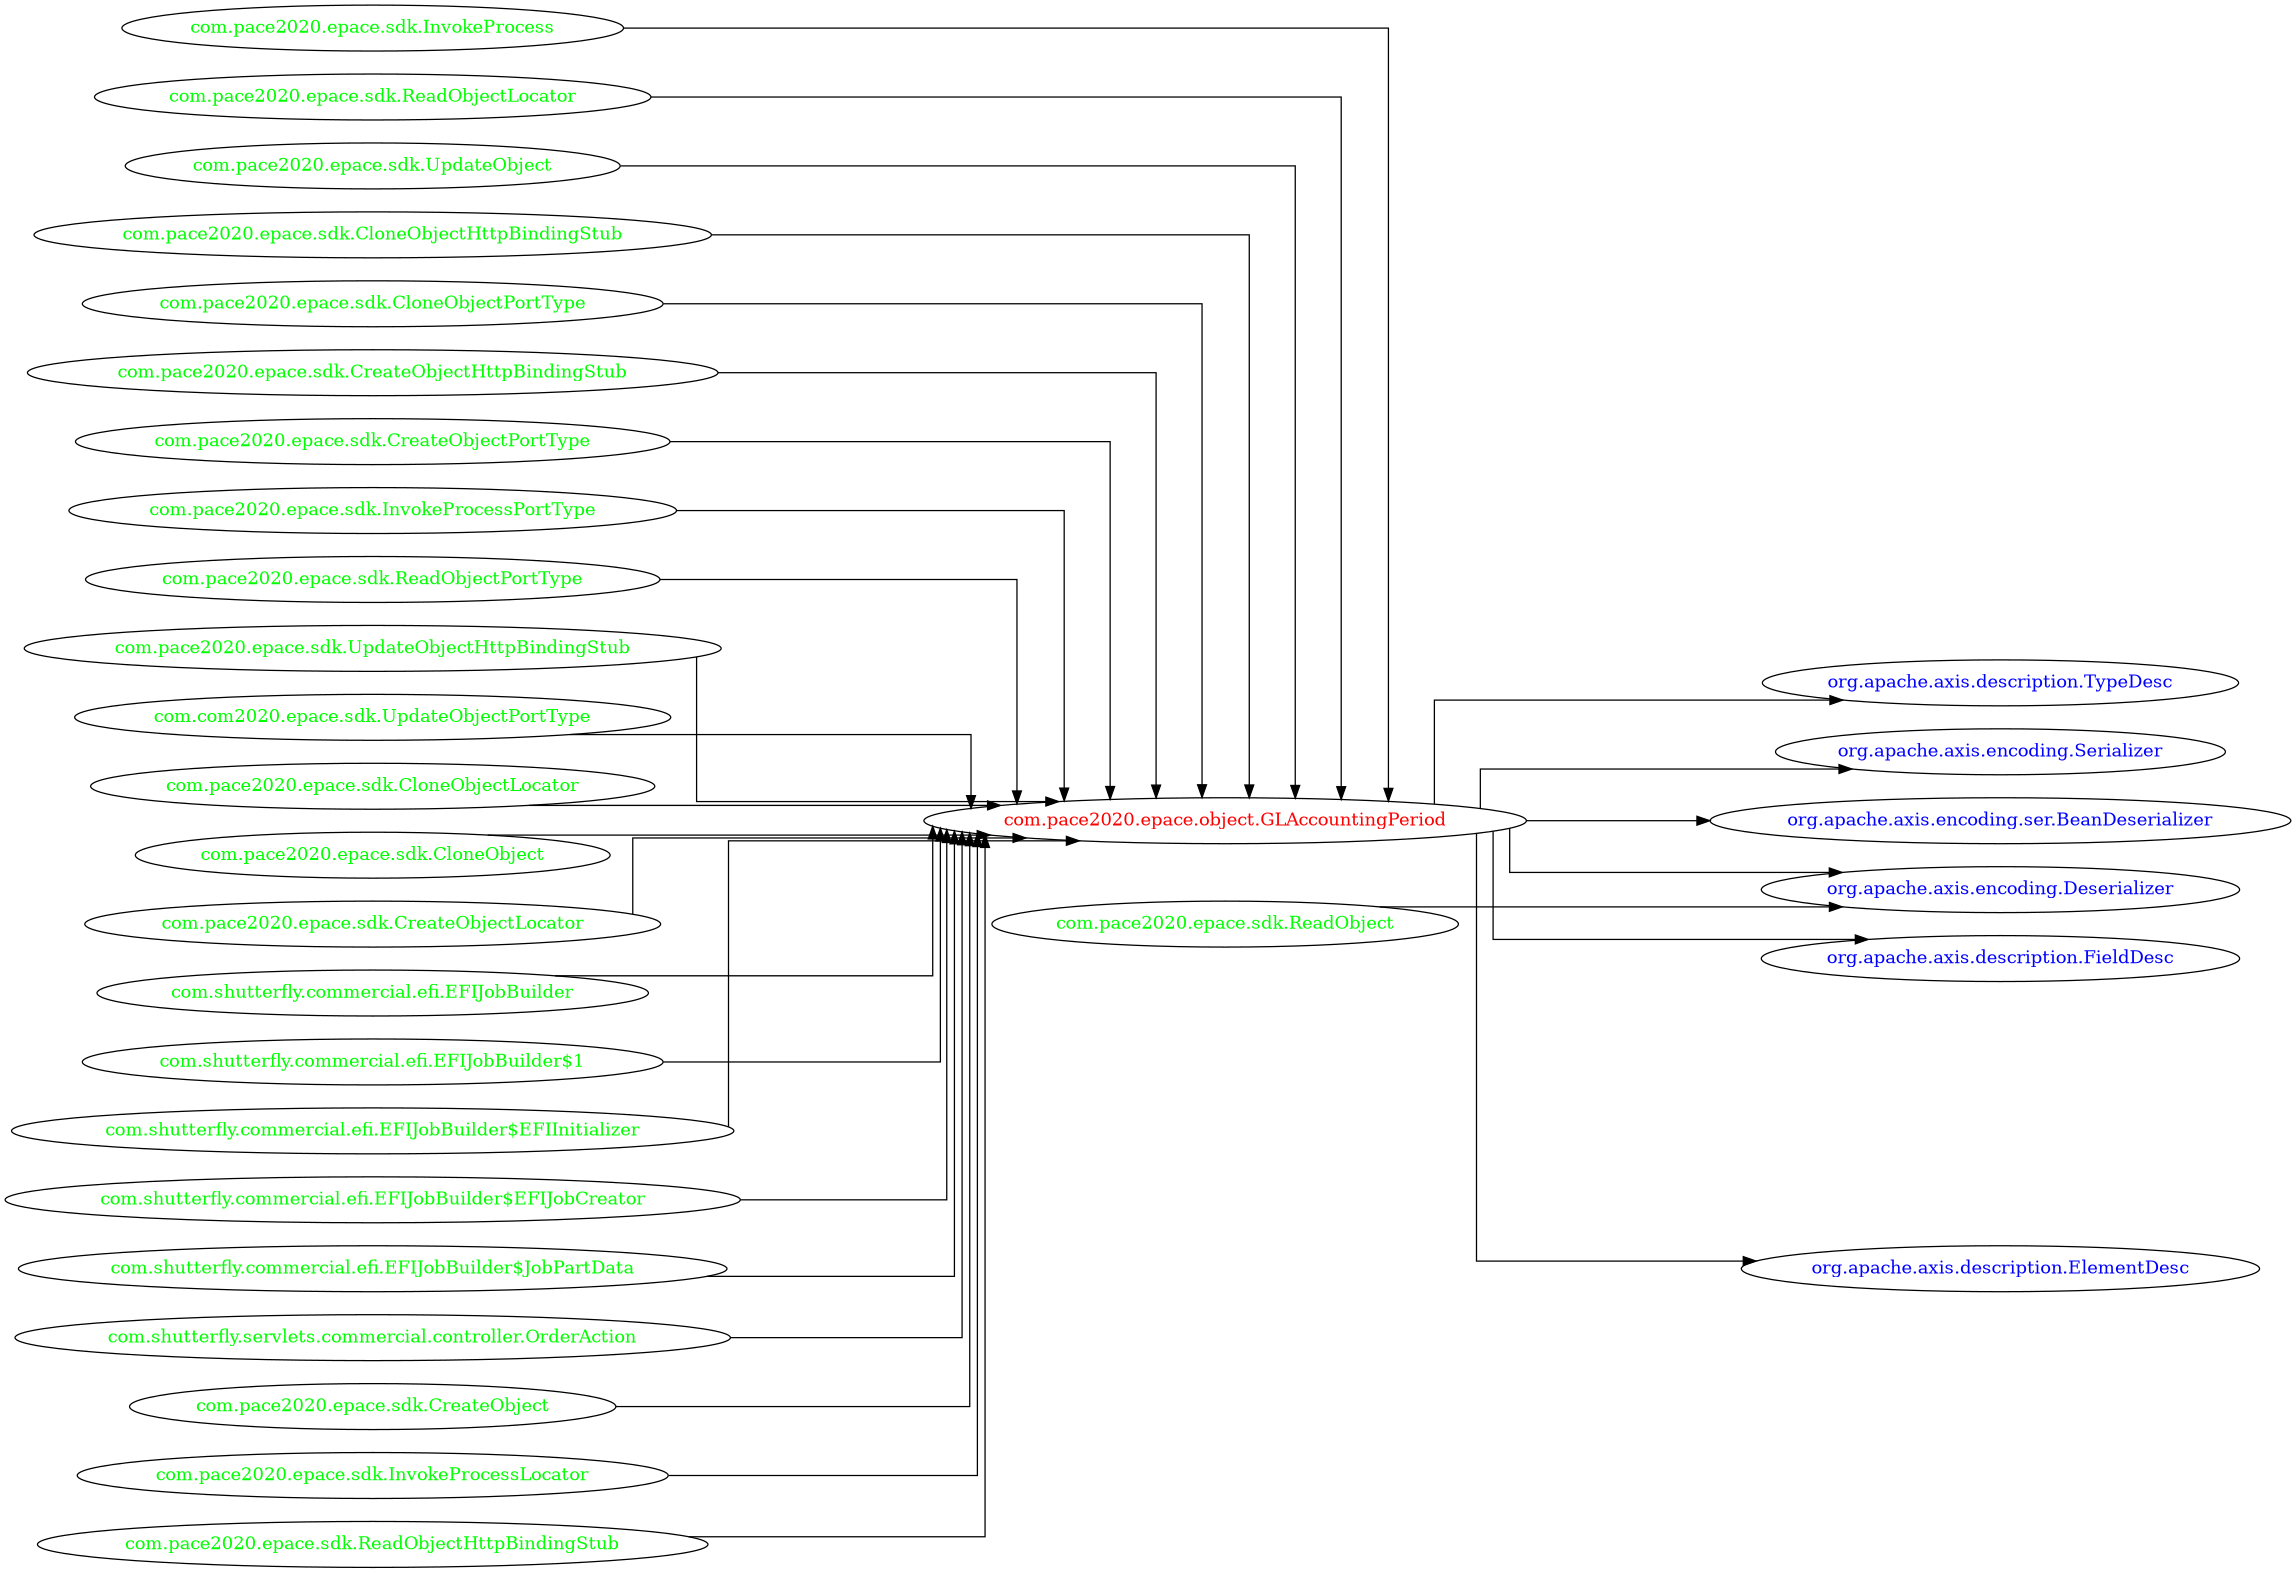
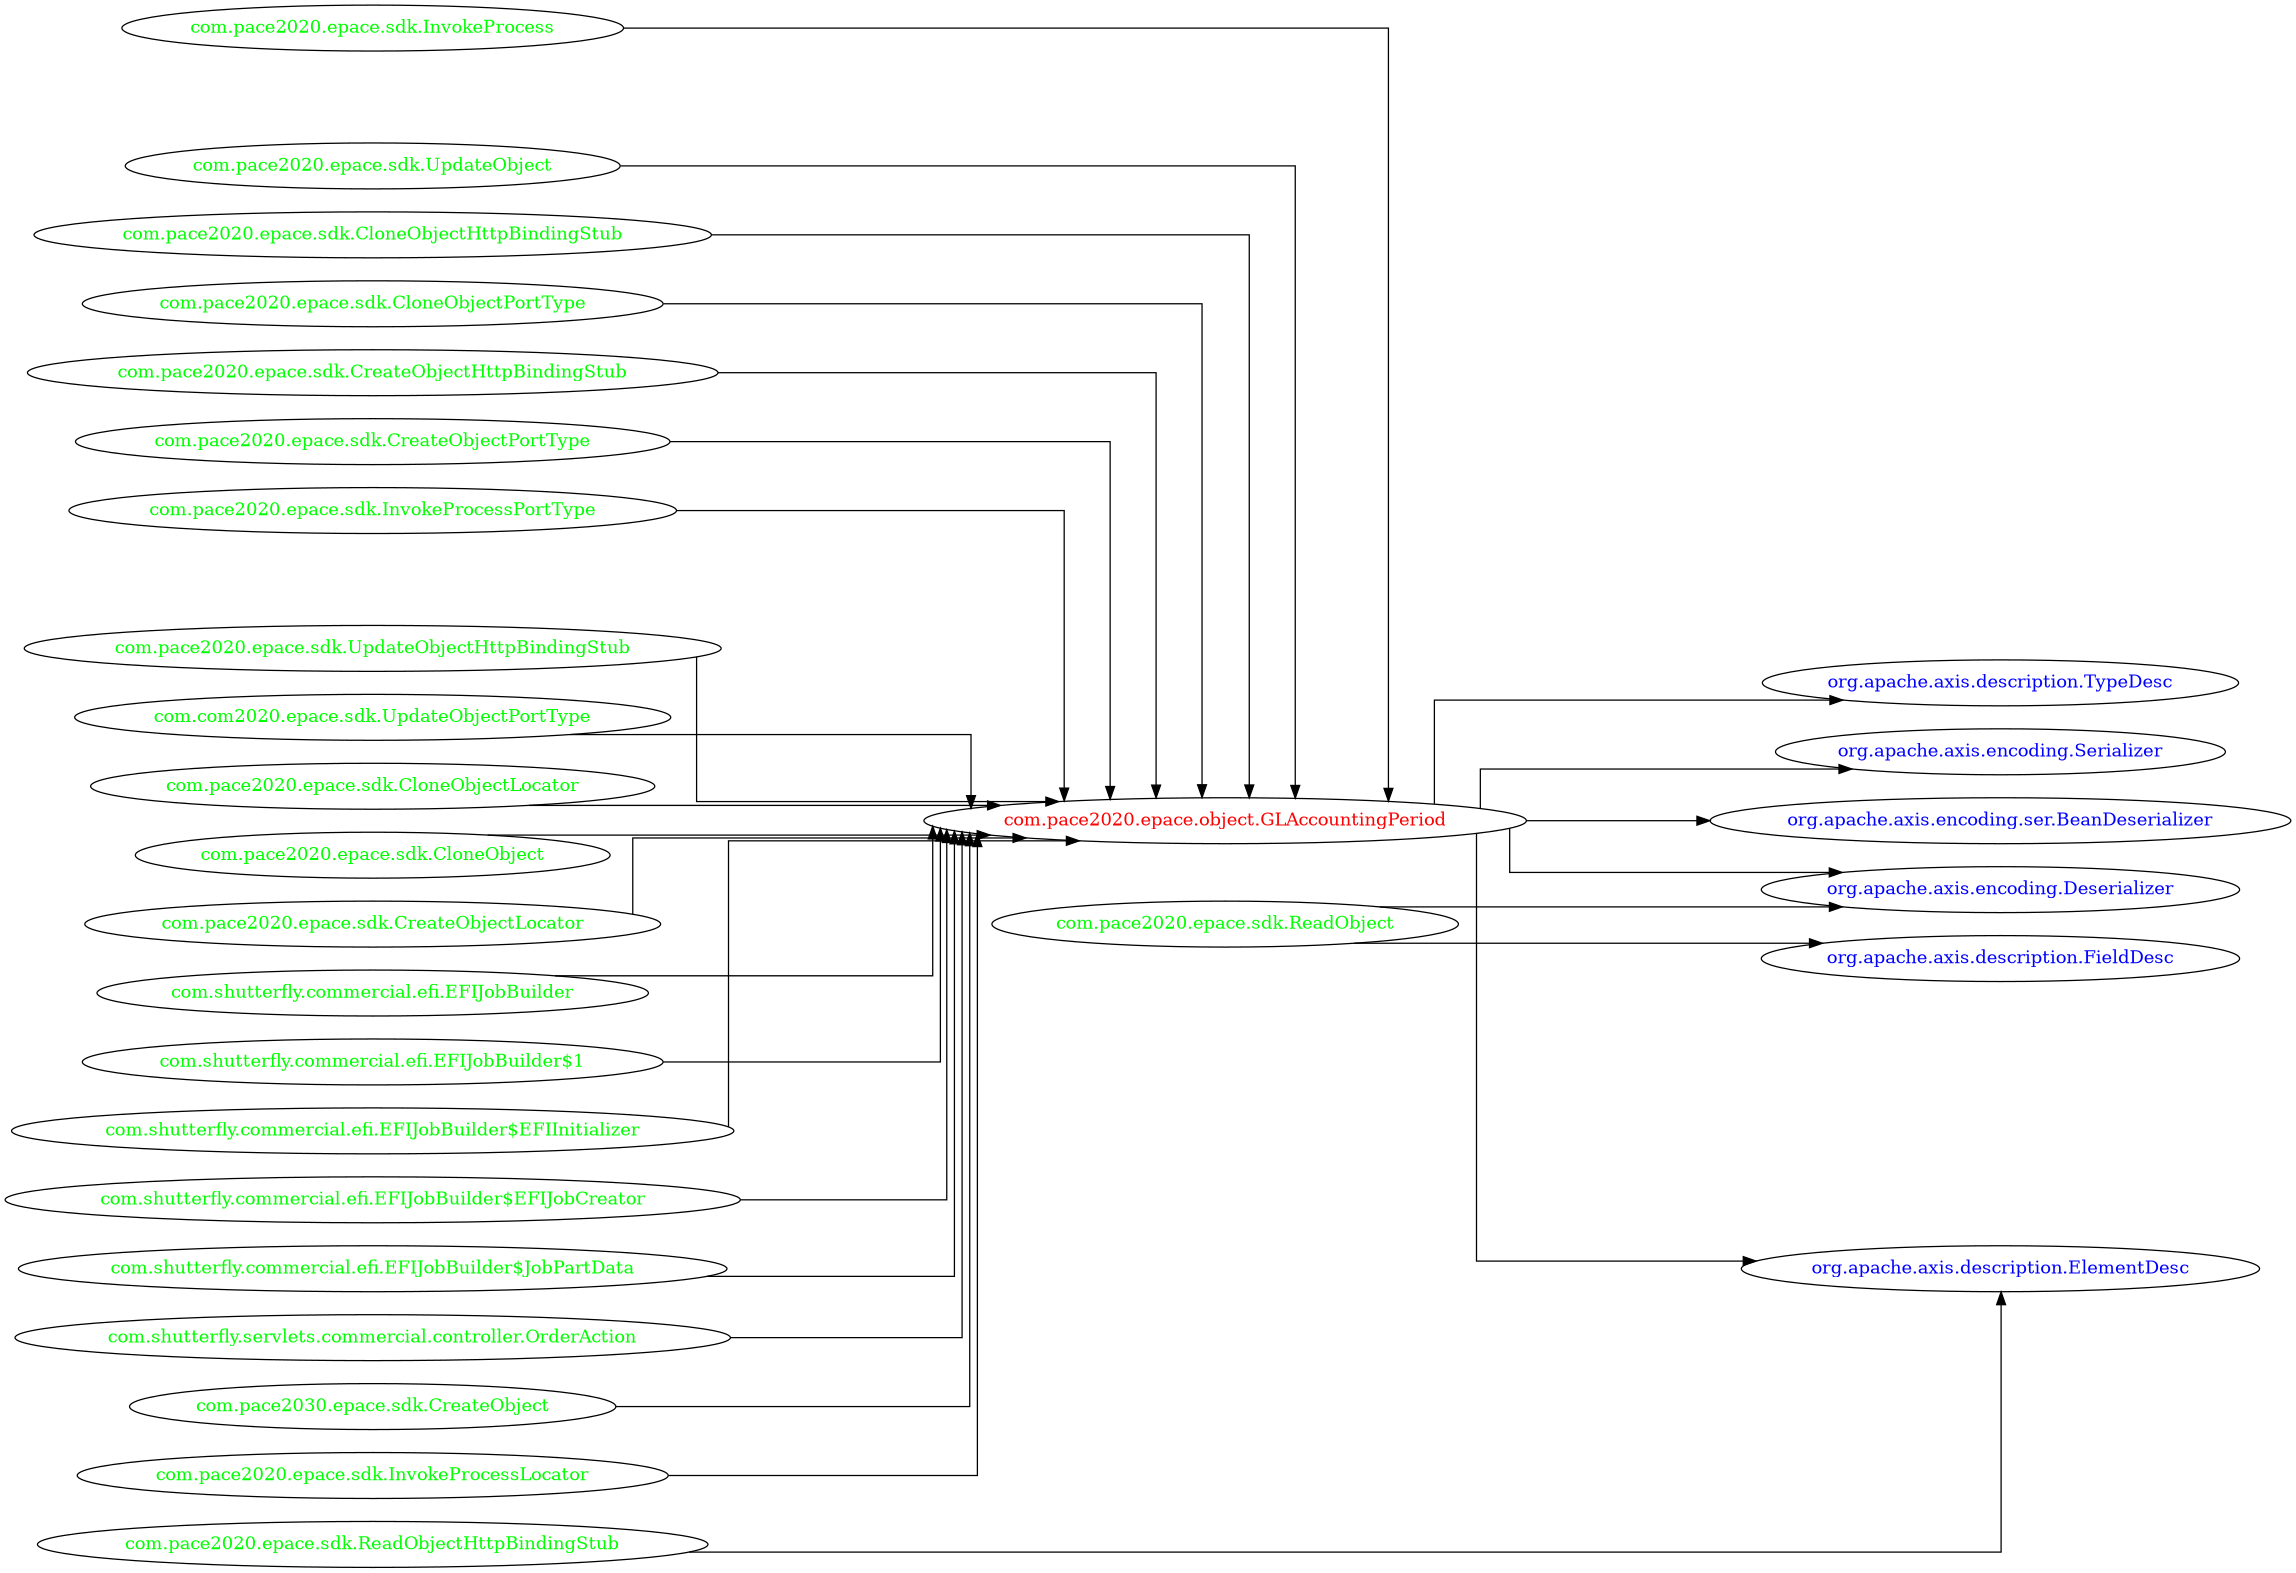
node "com.pace2020.epace.sdk.ReadObjectLocator": removed
node "com.pace2020.epace.sdk.ReadObjectPortType": removed
edge "com.pace2020.epace.object.GLAccountingPeriod" -> "org.apache.axis.description.FieldDesc": now "com.pace2020.epace.sdk.ReadObject" -> "org.apache.axis.description.FieldDesc"
edge "com.pace2020.epace.sdk.ReadObjectHttpBindingStub" -> "com.pace2020.epace.object.GLAccountingPeriod": now "com.pace2020.epace.sdk.ReadObjectHttpBindingStub" -> "org.apache.axis.description.ElementDesc"
node "com.pace2020.epace.sdk.CreateObject": label "com.pace2020.epace.sdk.CreateObject" -> "com.pace2030.epace.sdk.CreateObject"
